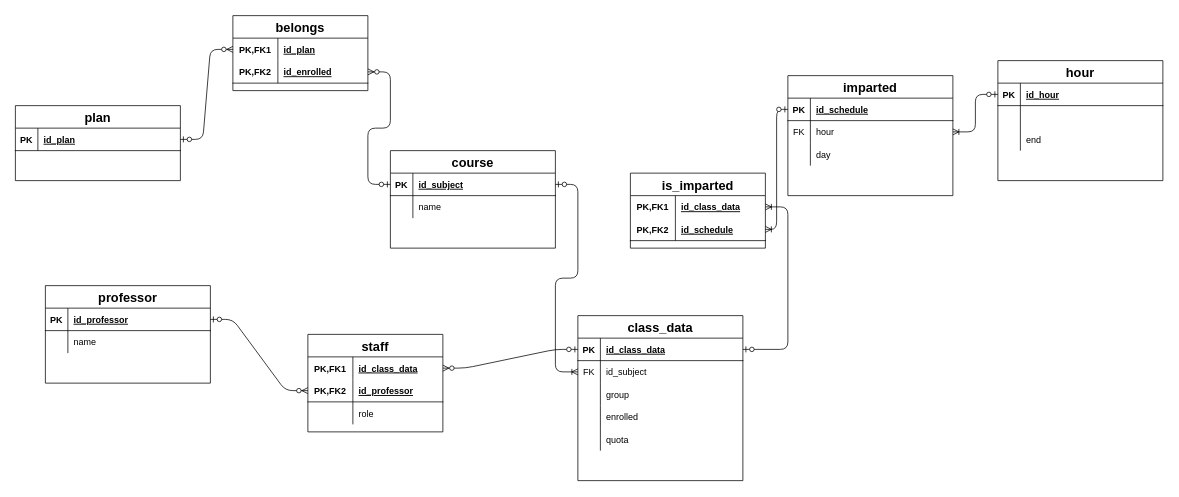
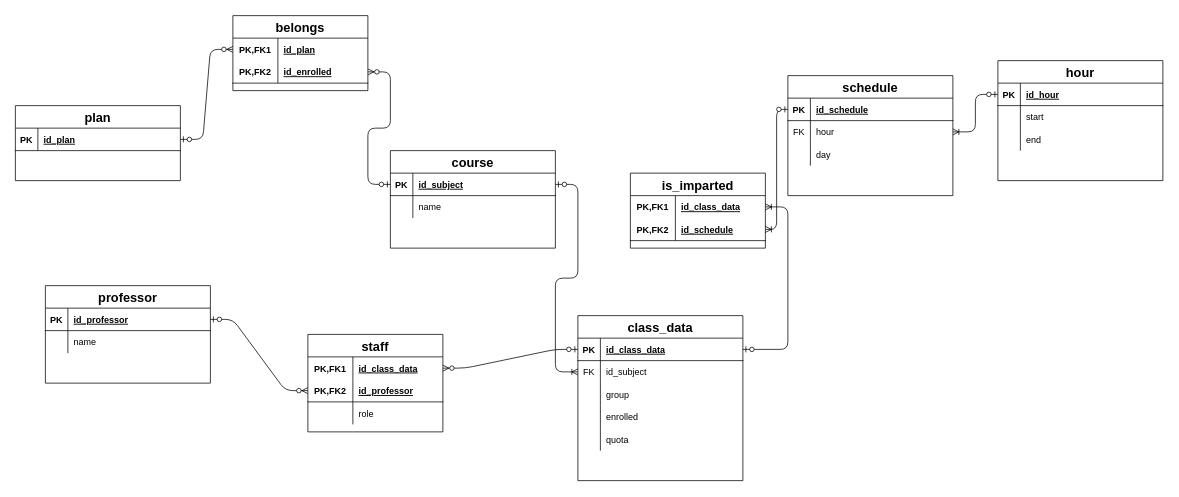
node "imparted": label "imparted" -> "schedule"
node "start": added
